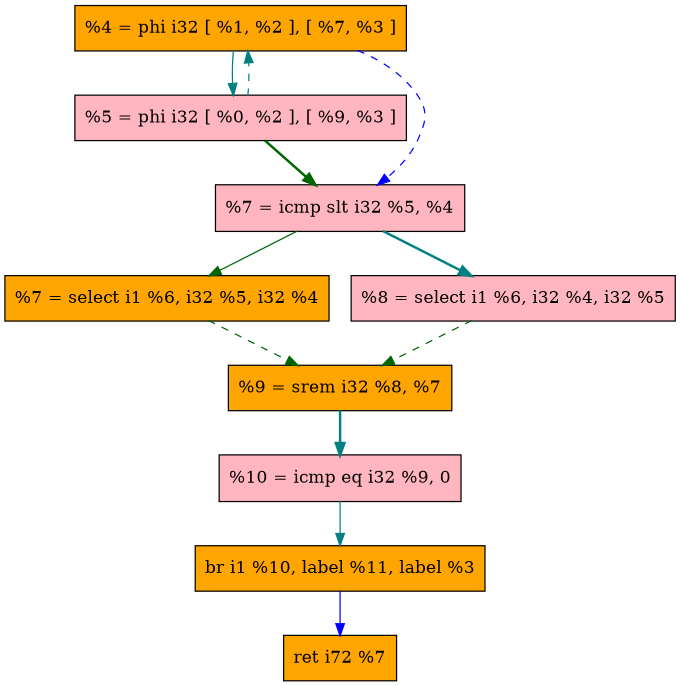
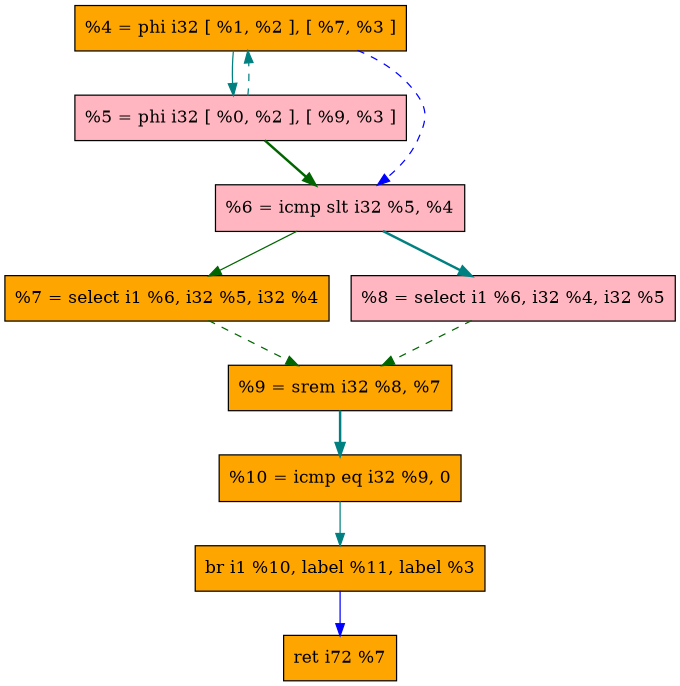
node "%7 = icmp slt i32 %5, %4": label "%7 = icmp slt i32 %5, %4" -> "%6 = icmp slt i32 %5, %4"
node "%10 = icmp eq i32 %9, 0": fillcolor lightpink -> orange
